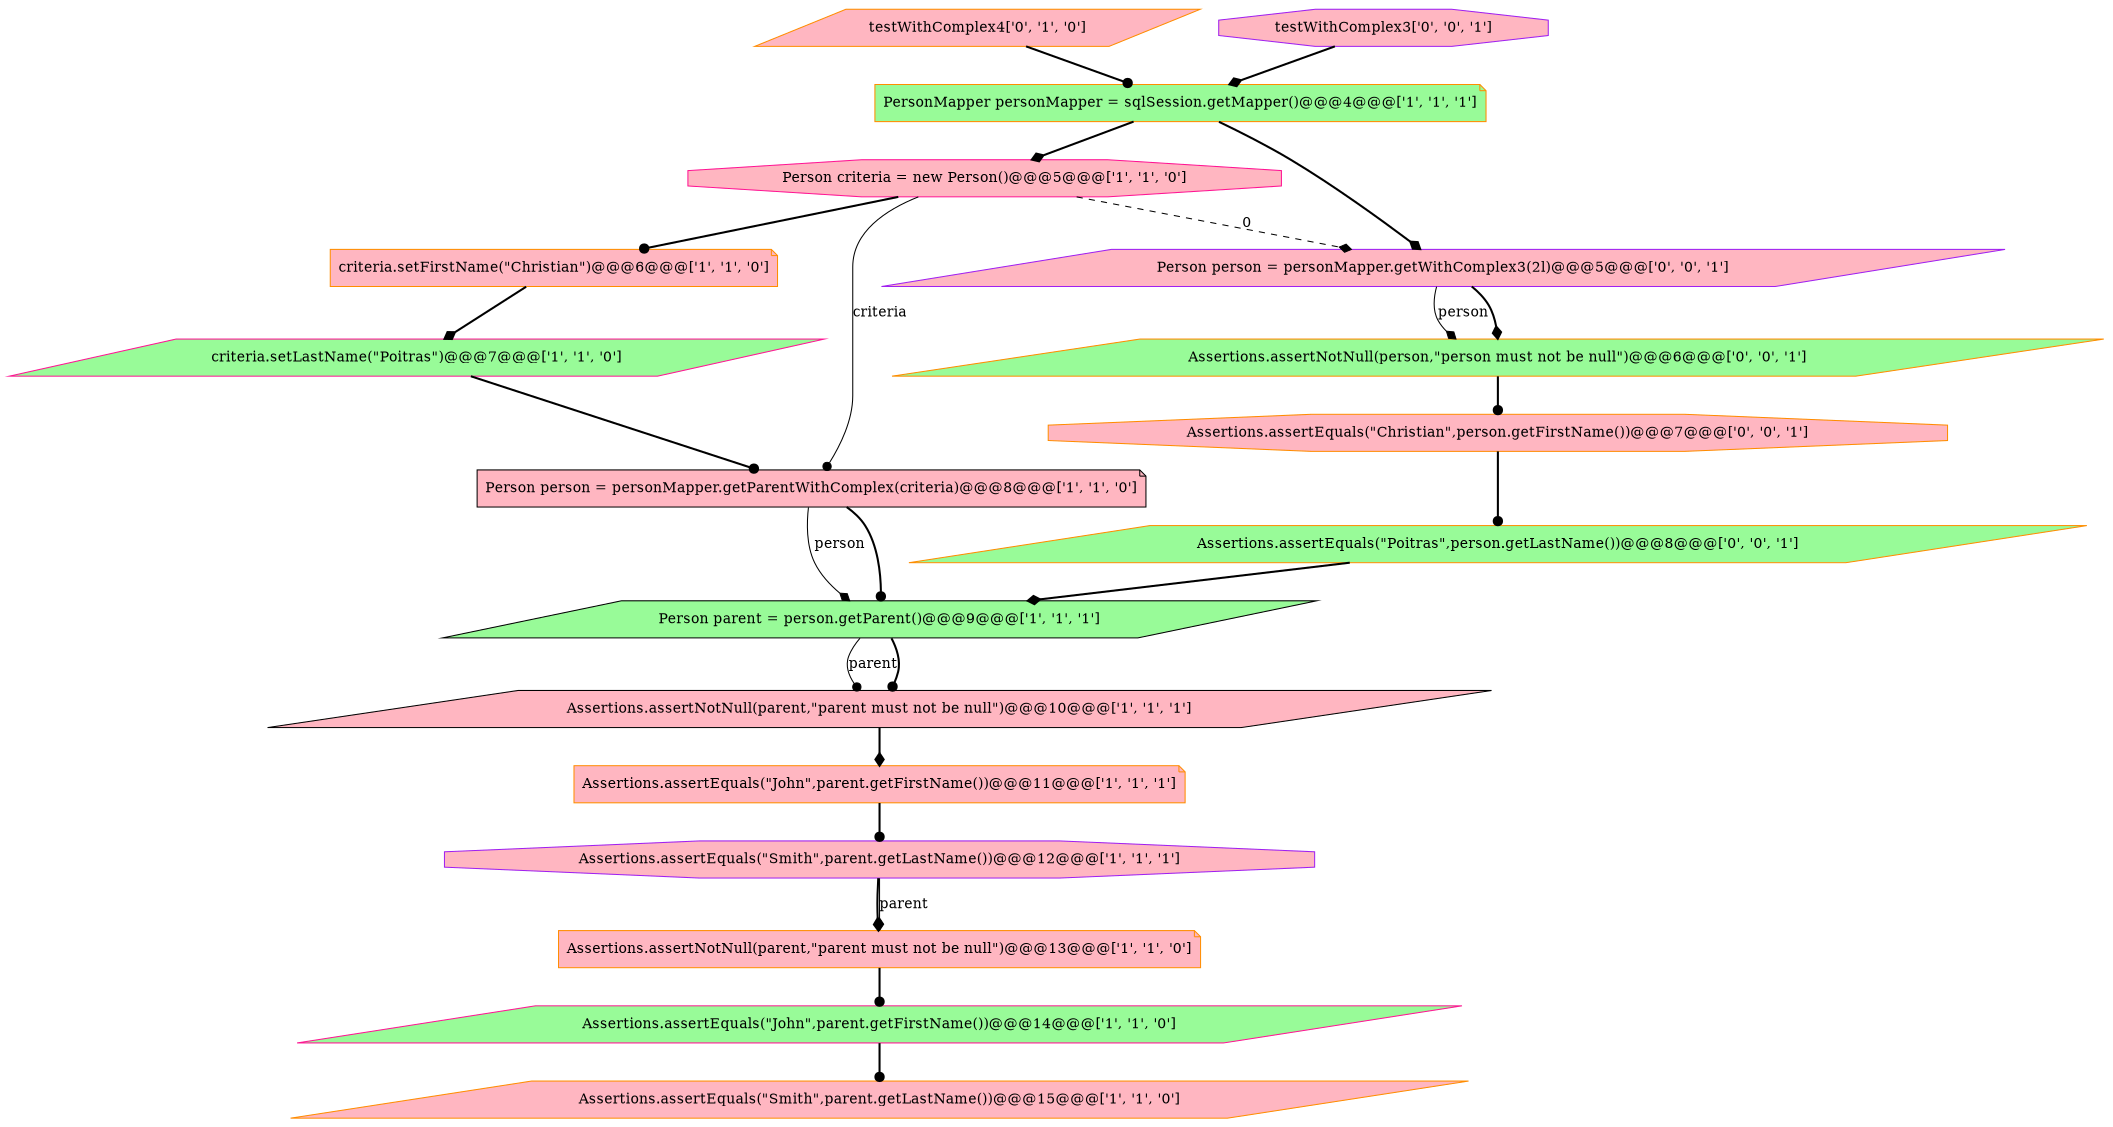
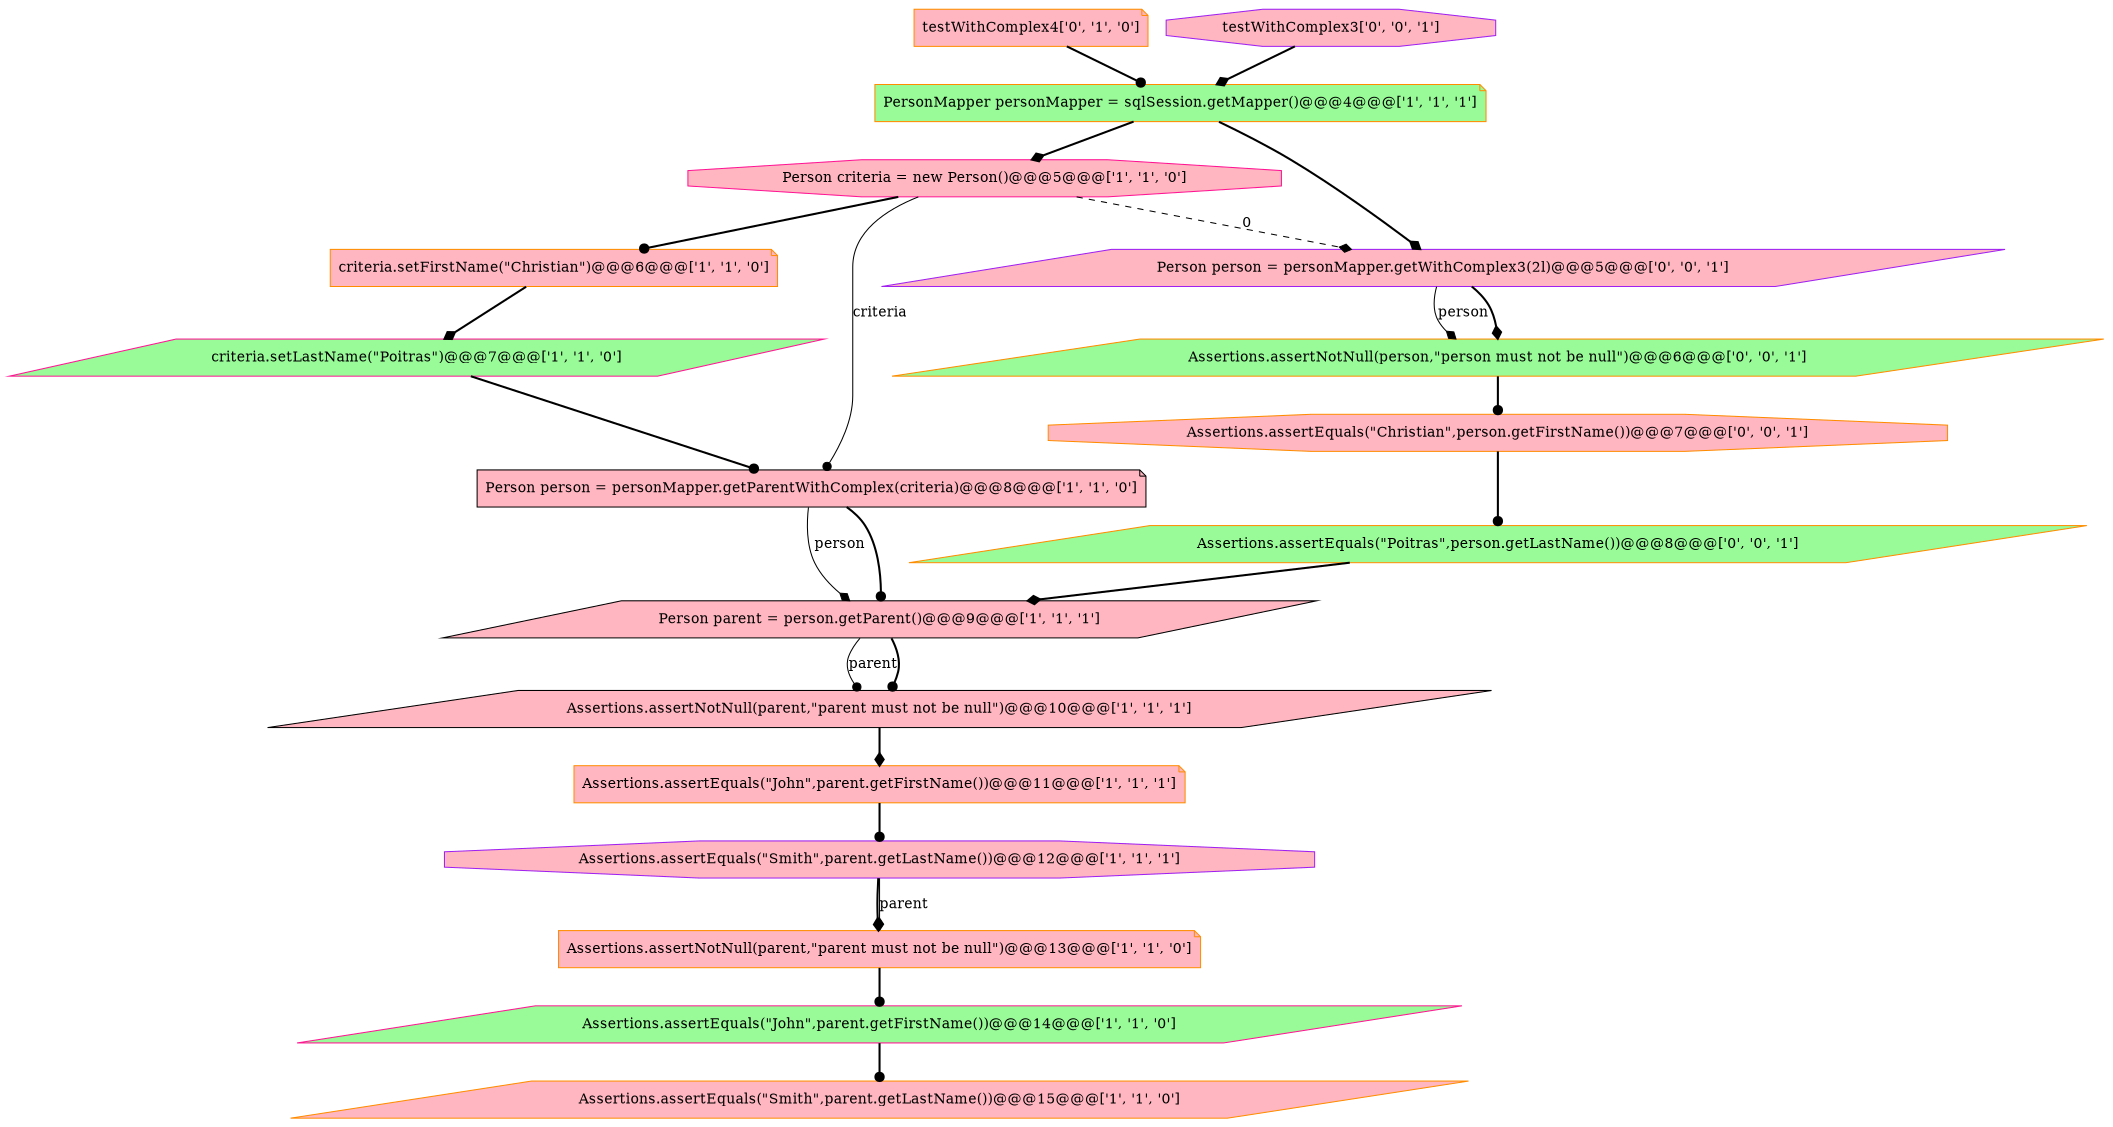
node "testWithComplex4['0', '1', '0']": shape parallelogram -> note
node "Person parent = person.getParent()@@@9@@@['1', '1', '1']": fillcolor palegreen -> lightpink
